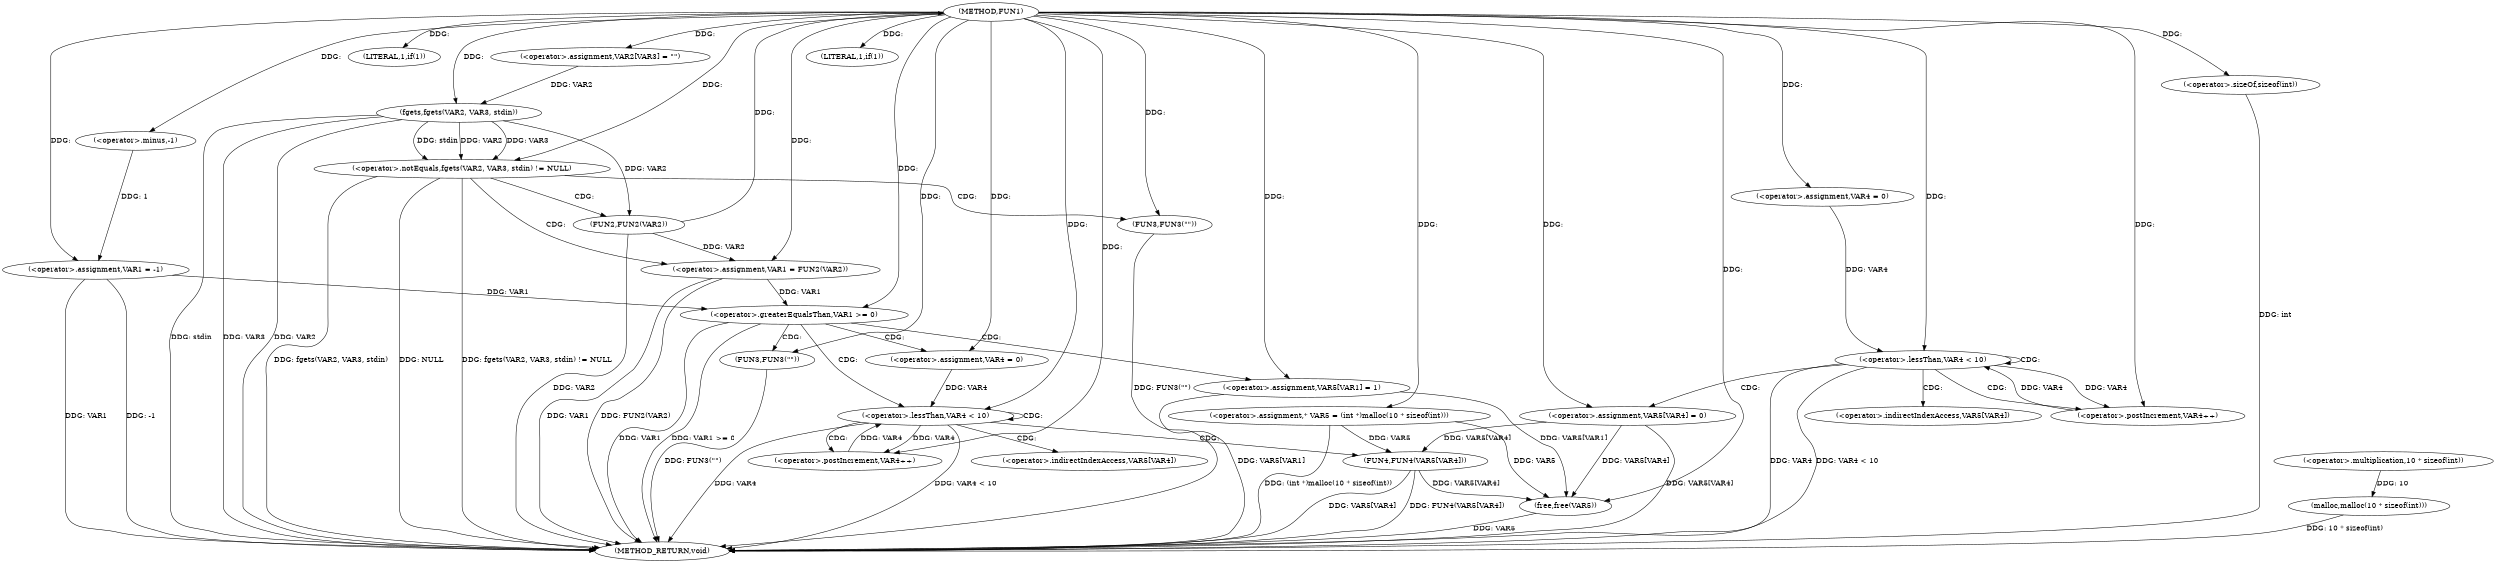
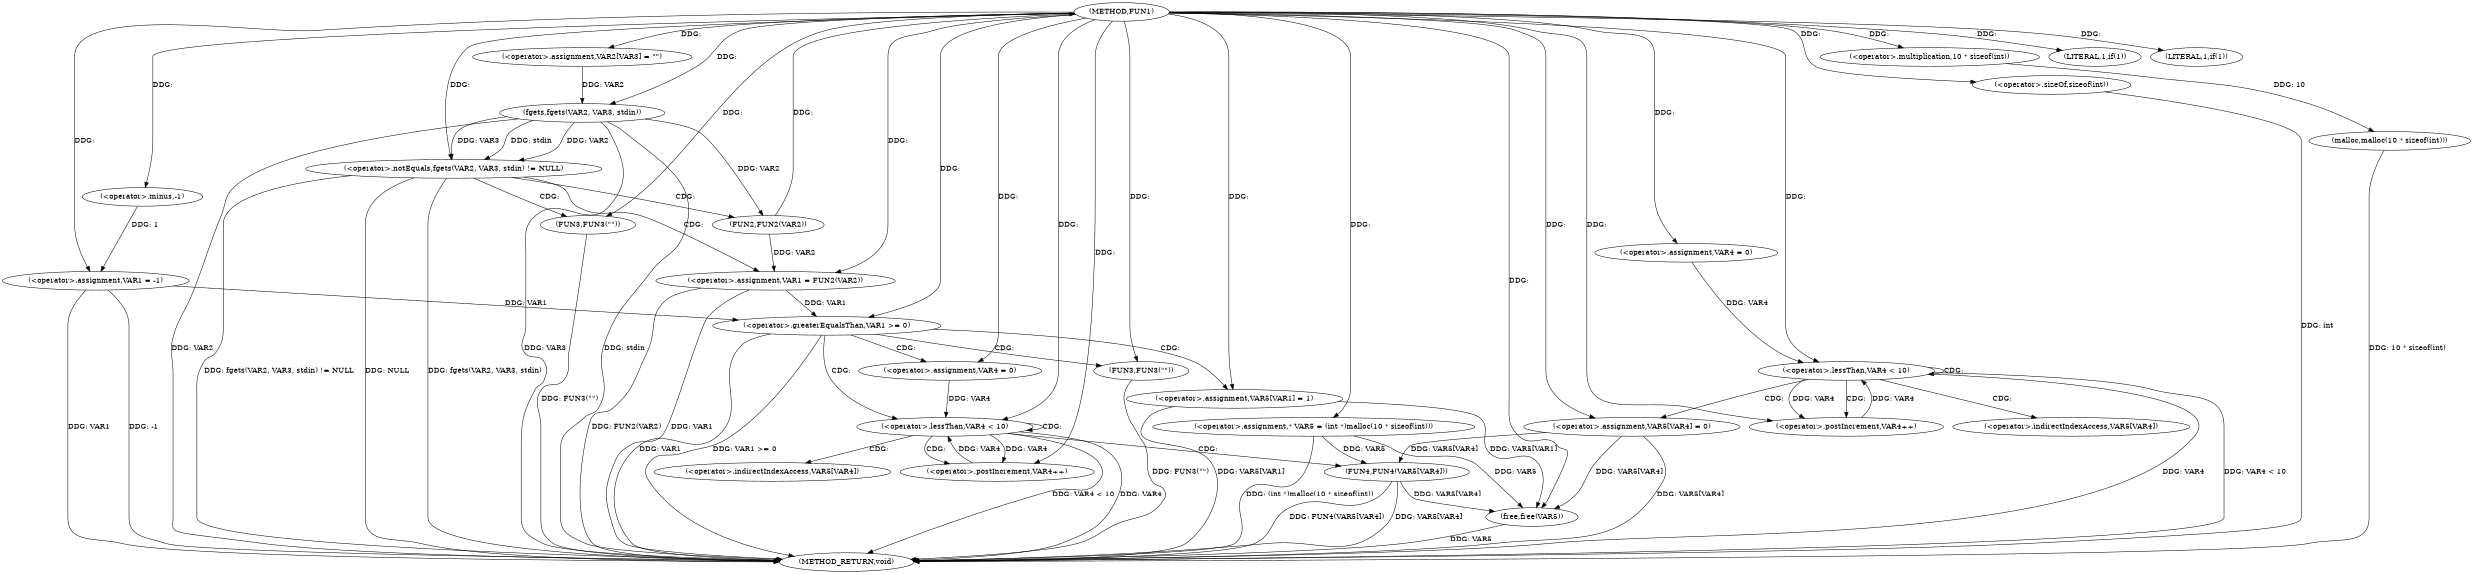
edge "(METHOD,FUN1)" -> "(<operator>.multiplication,10 * sizeof(int))": added, label "DDG:"
edge "(FUN2,FUN2(VAR2))" -> "(METHOD_RETURN,void)": removed, label "DDG: VAR2"
